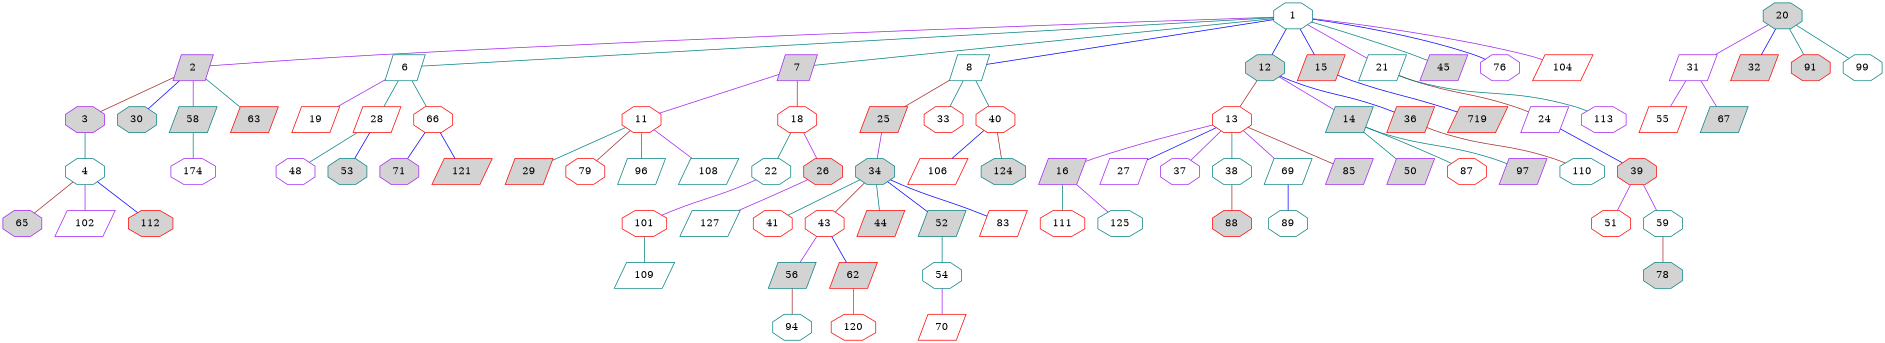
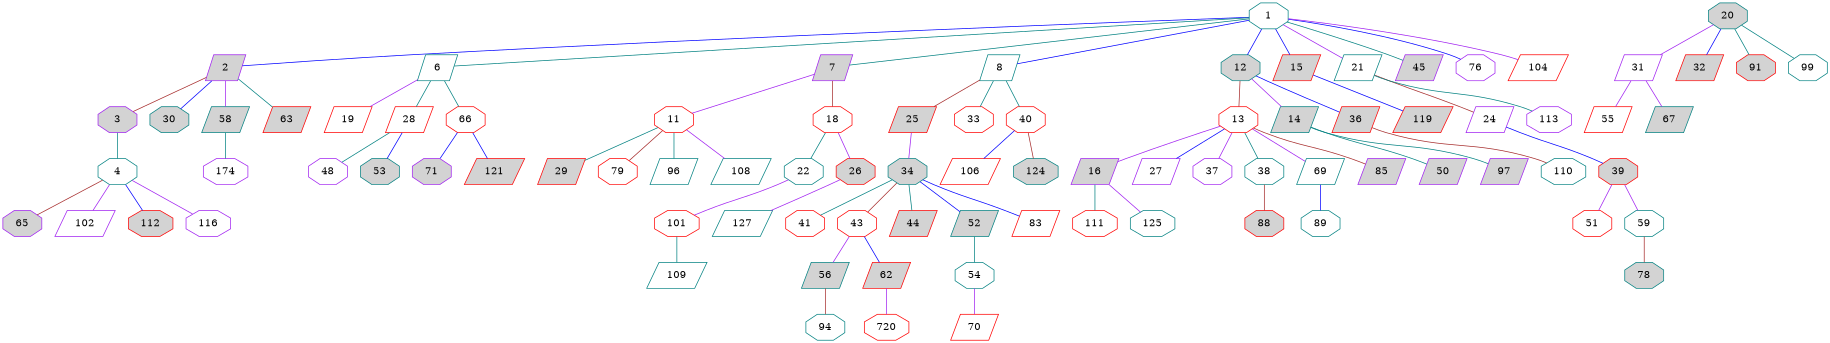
edge "1" -- "2": color purple -> blue
node "719": label "719" -> "119"
node "87": removed
node "116": added
node "120": label "120" -> "720"
